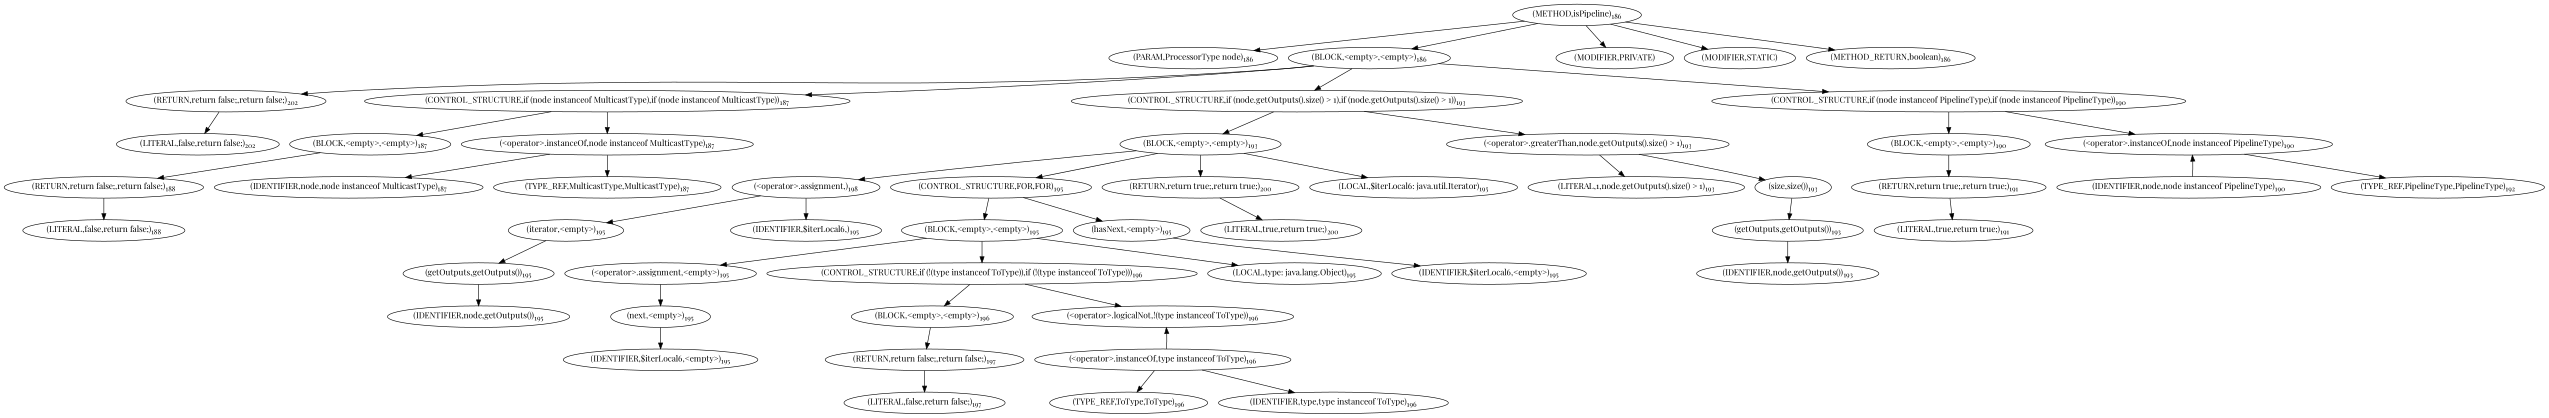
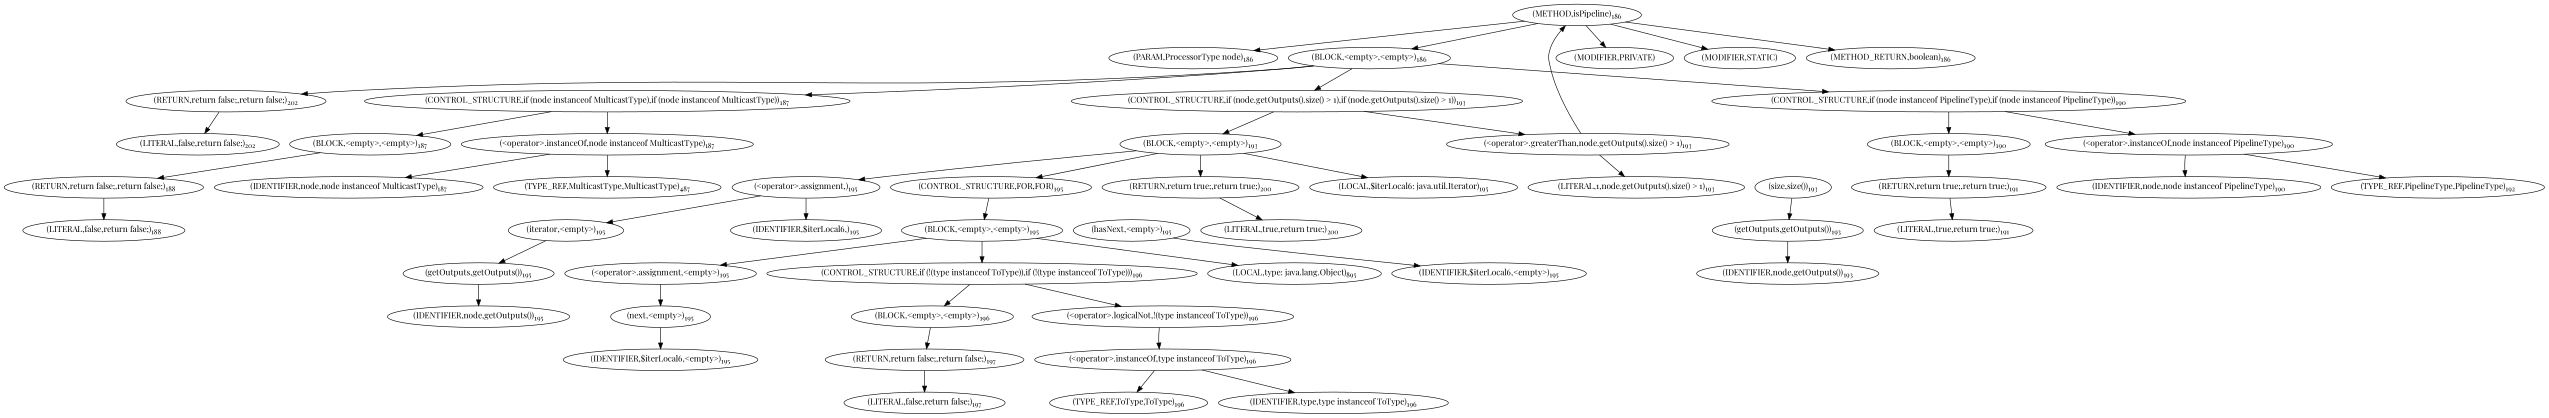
edge "(<operator>.greaterThan,node.getOutputs().size() > 1)" -> "(size,size())": now "(<operator>.greaterThan,node.getOutputs().size() > 1)" -> "(METHOD,isPipeline)"
edge "(IDENTIFIER,node,node instanceof PipelineType)" -> "(<operator>.instanceOf,node instanceof PipelineType)": reversed
node "(TYPE_REF,MulticastType,MulticastType)": text "187" -> "487"
node "(<operator>.assignment,)": text "198" -> "195"
edge "(CONTROL_STRUCTURE,FOR,FOR)" -> "(hasNext,<empty>)": removed
node "(LOCAL,type: java.lang.Object)": text "195" -> "895"
edge "(<operator>.instanceOf,type instanceof ToType)" -> "(<operator>.logicalNot,!(type instanceof ToType))": reversed
